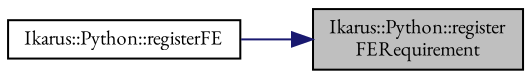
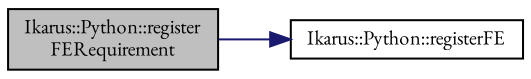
edge "Ikarus::Python::registerFE" -> "Ikarus::Python::register FERequirement": reversed
